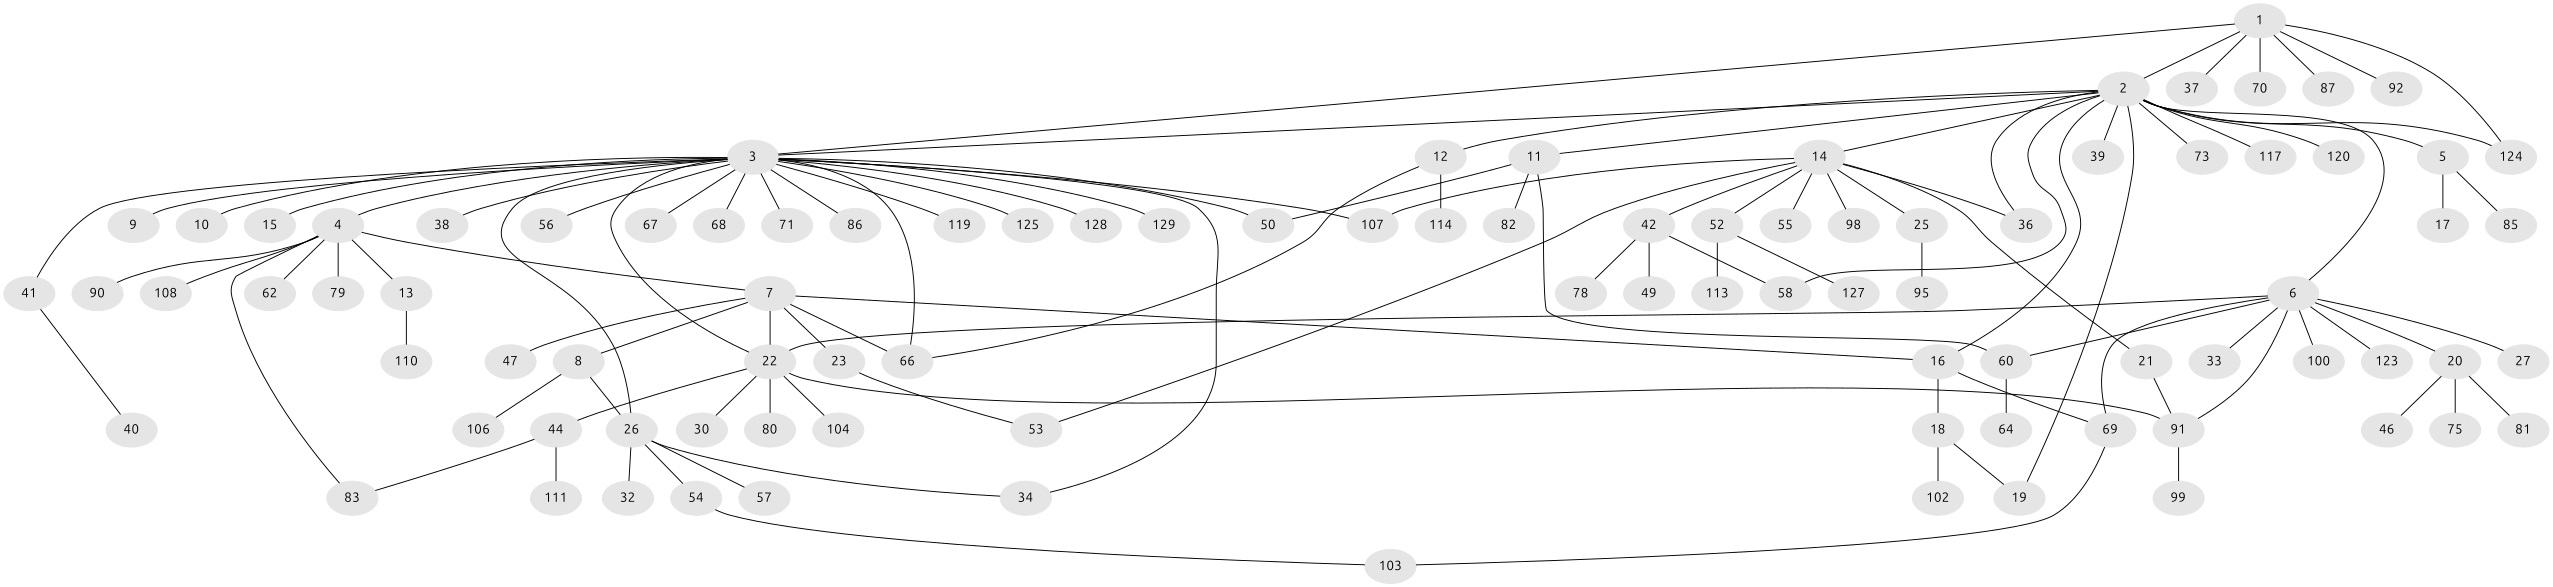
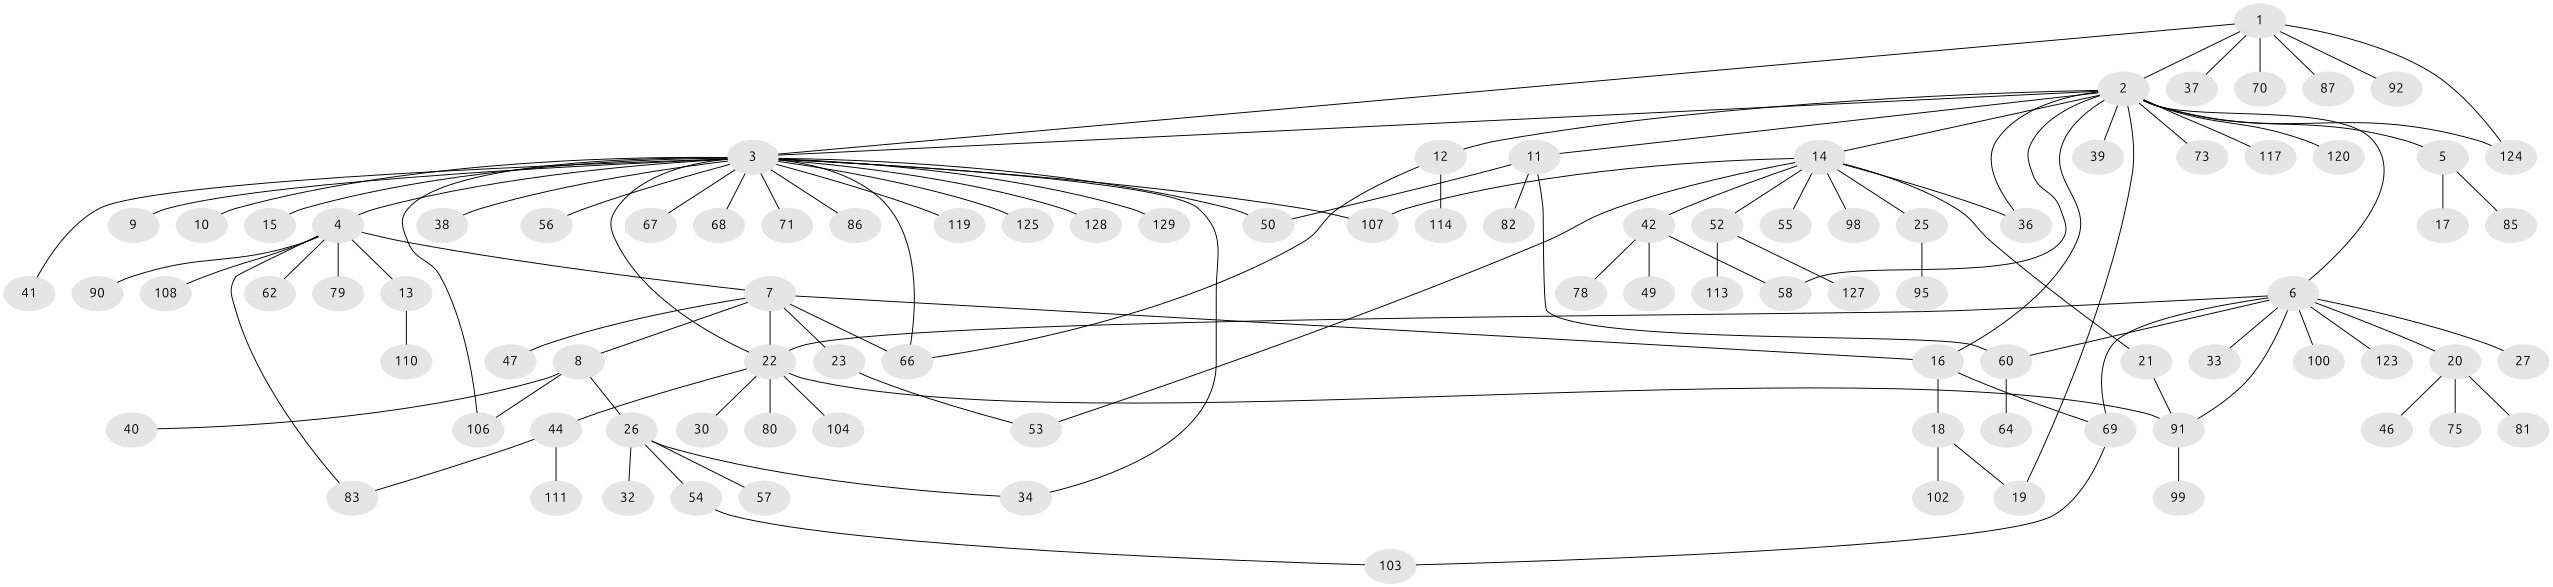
edge "3" -- "26": now "3" -- "106"
edge "41" -- "40": now "8" -- "40"
